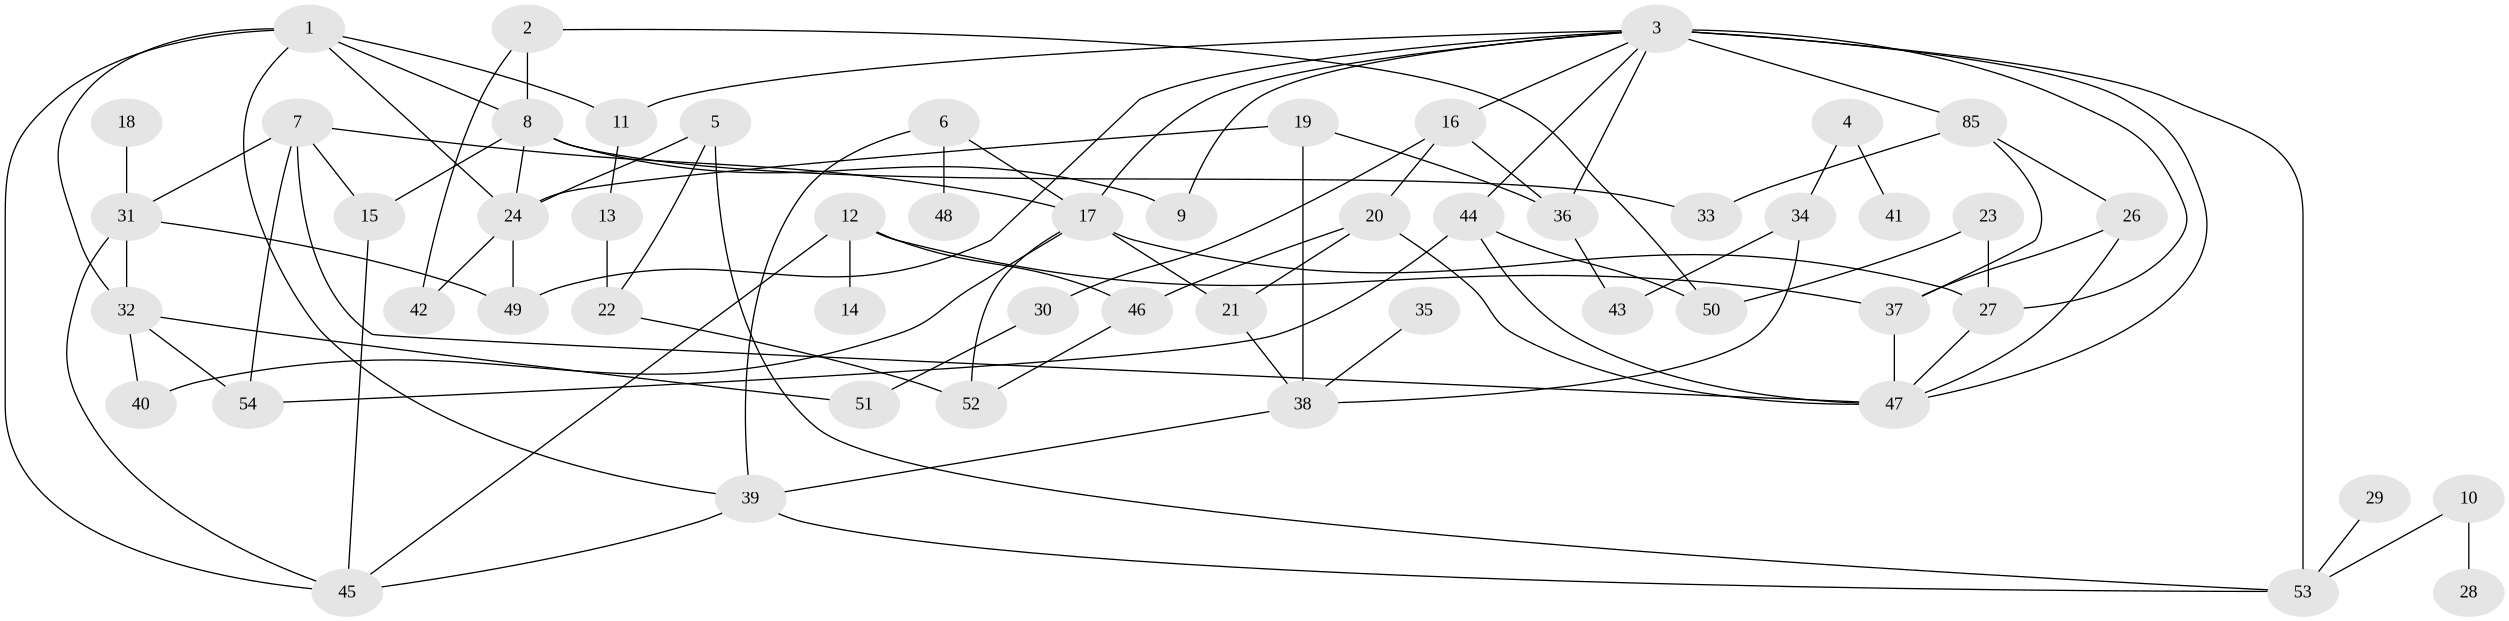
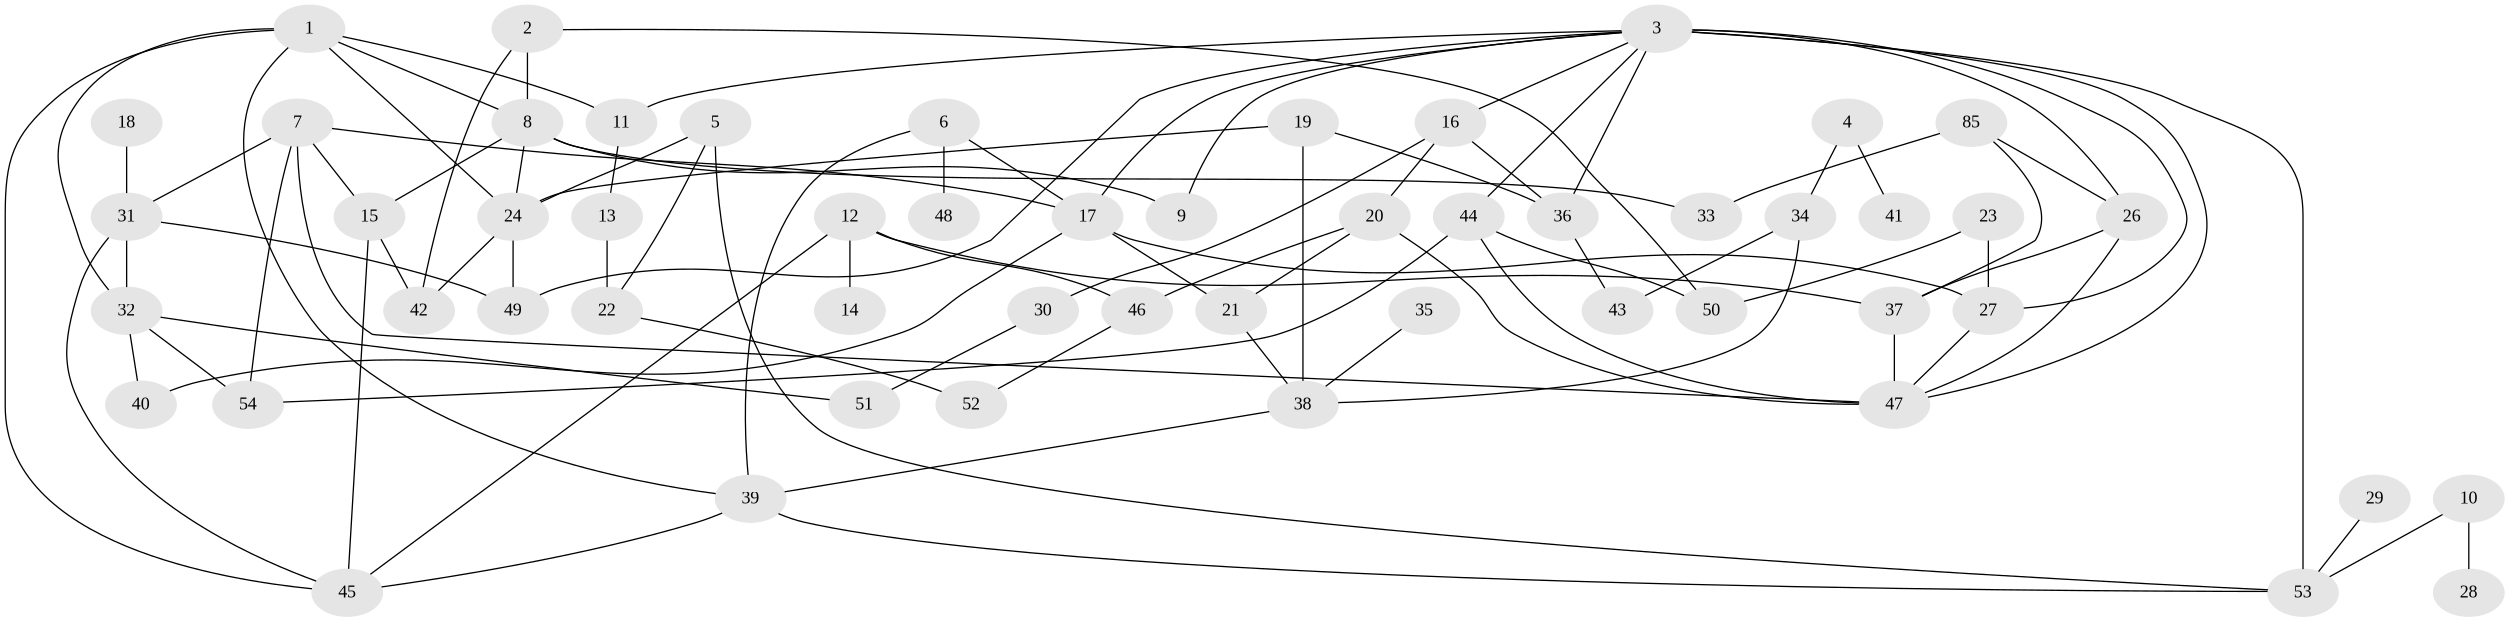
edge "3" -- "85": now "3" -- "26"
edge "15" -- "42": added
edge "17" -- "52": removed
